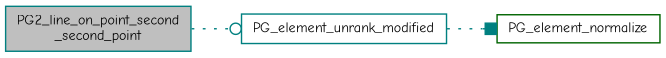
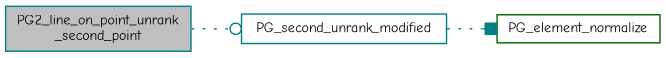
node "PG2_line_on_point_second _second_point": label "PG2_line_on_point_second _second_point" -> "PG2_line_on_point_unrank _second_point"
node "PG_element_unrank_modified": label "PG_element_unrank_modified" -> "PG_second_unrank_modified"
